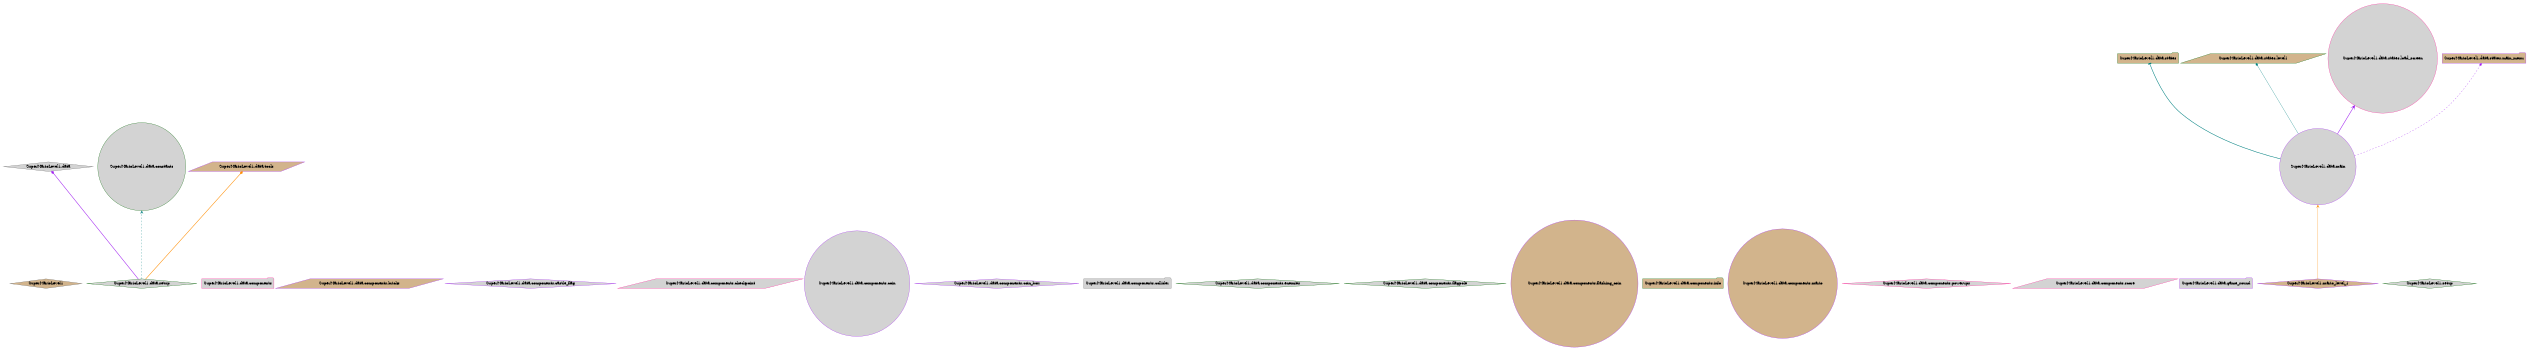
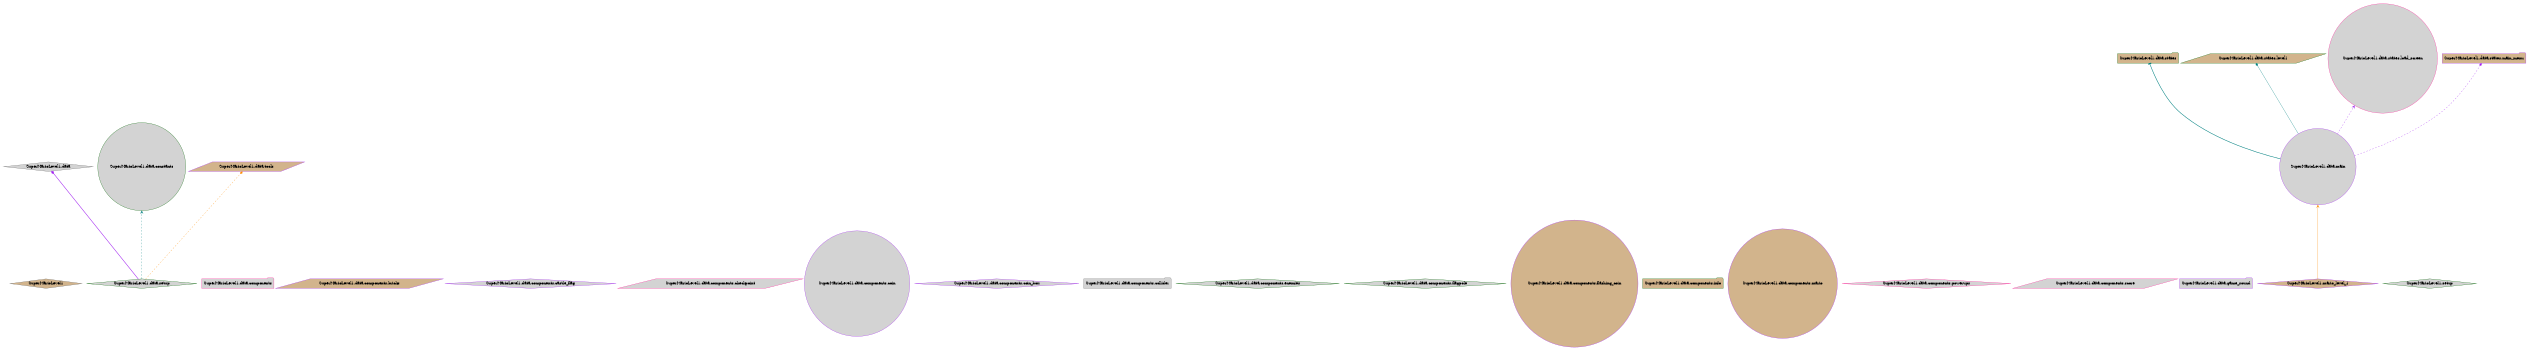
edge "SuperMarioLevel1.data.main" -> "SuperMarioLevel1.data.states.load_screen": style bold -> dashed
edge "SuperMarioLevel1.data.setup" -> "SuperMarioLevel1.data.tools": style bold -> dashed
